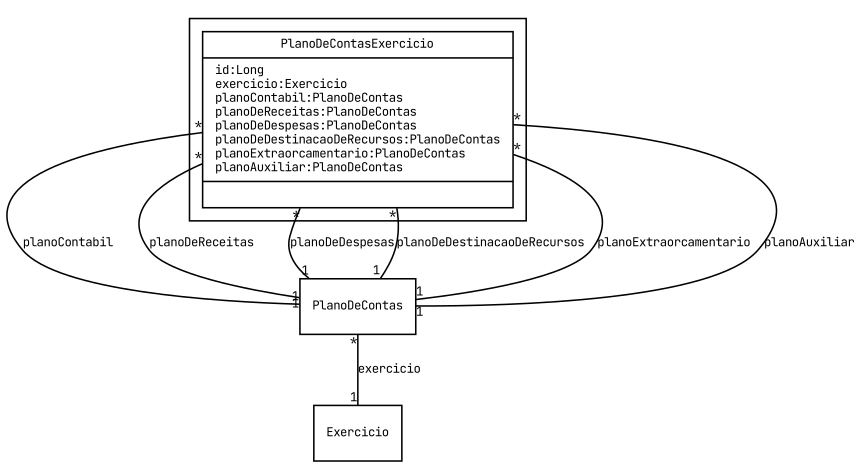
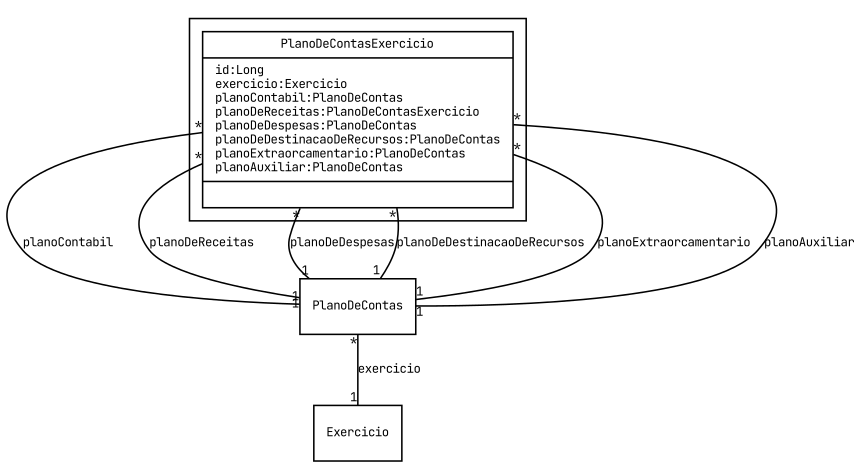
node "PlanoDeContasExercicio": text "planoDeReceitas:PlanoDeContas" -> "planoDeReceitas:PlanoDeContasExercicio"
